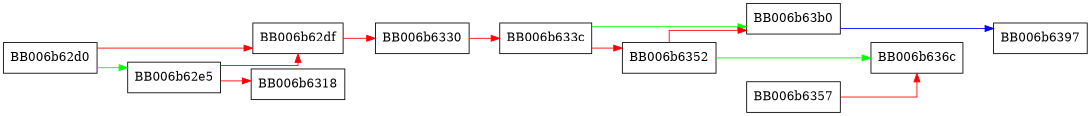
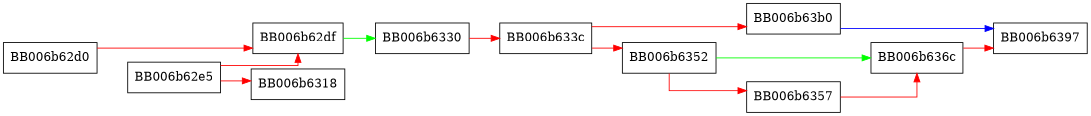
edge "BB006b633c" -> "BB006b63b0": color green -> red
edge "BB006b6352" -> "BB006b63b0": now "BB006b6352" -> "BB006b6357"
edge "BB006b62df" -> "BB006b6330": color red -> green
edge "BB006b636c" -> "BB006b6397": added
edge "BB006b62d0" -> "BB006b62e5": removed
